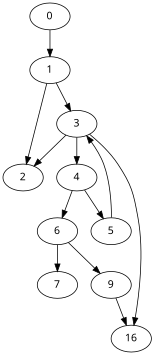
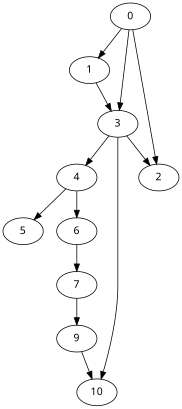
edge "1" -> "2": now "0" -> "2"
edge "5" -> "3": now "0" -> "3"
edge "6" -> "9": now "7" -> "9"
node "16": label "16" -> "10"
